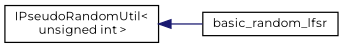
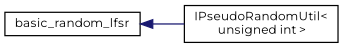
edge "basic_random_lfsr" -> "IPseudoRandomUtil< unsigned int >": reversed
